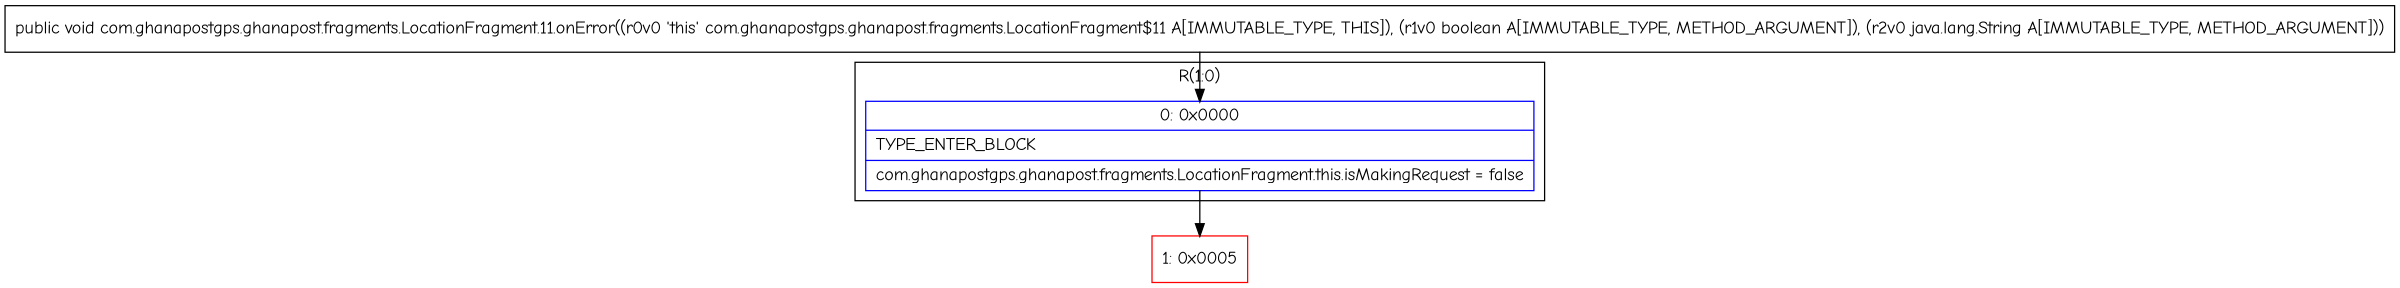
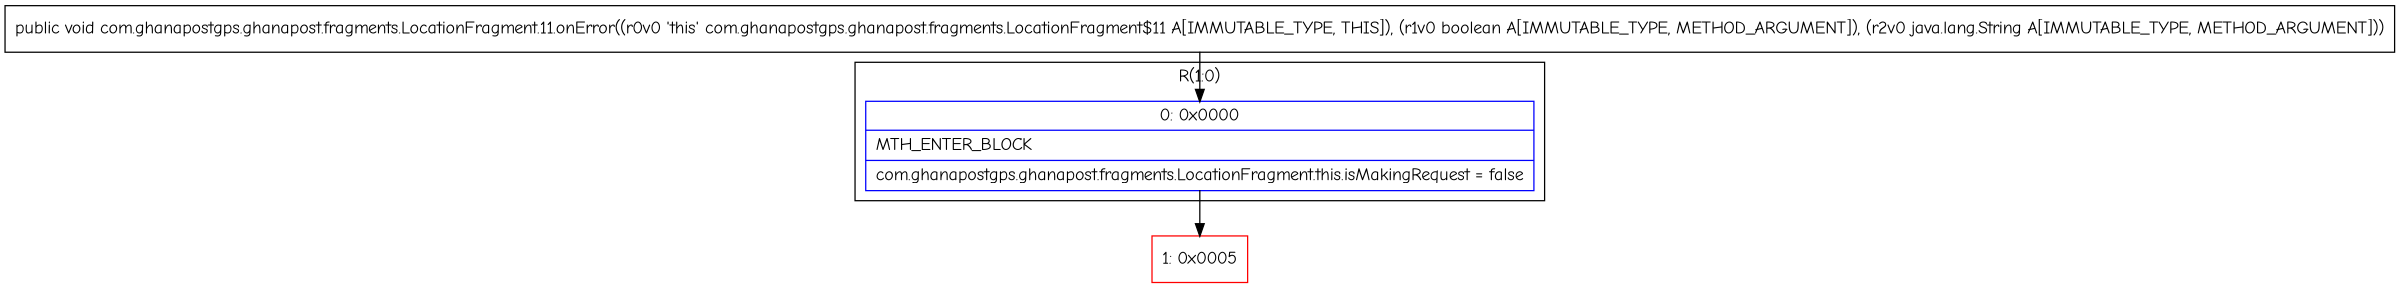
node "0: 0x0000": text "TYPE_ENTER_BLOCK" -> "MTH_ENTER_BLOCK"
